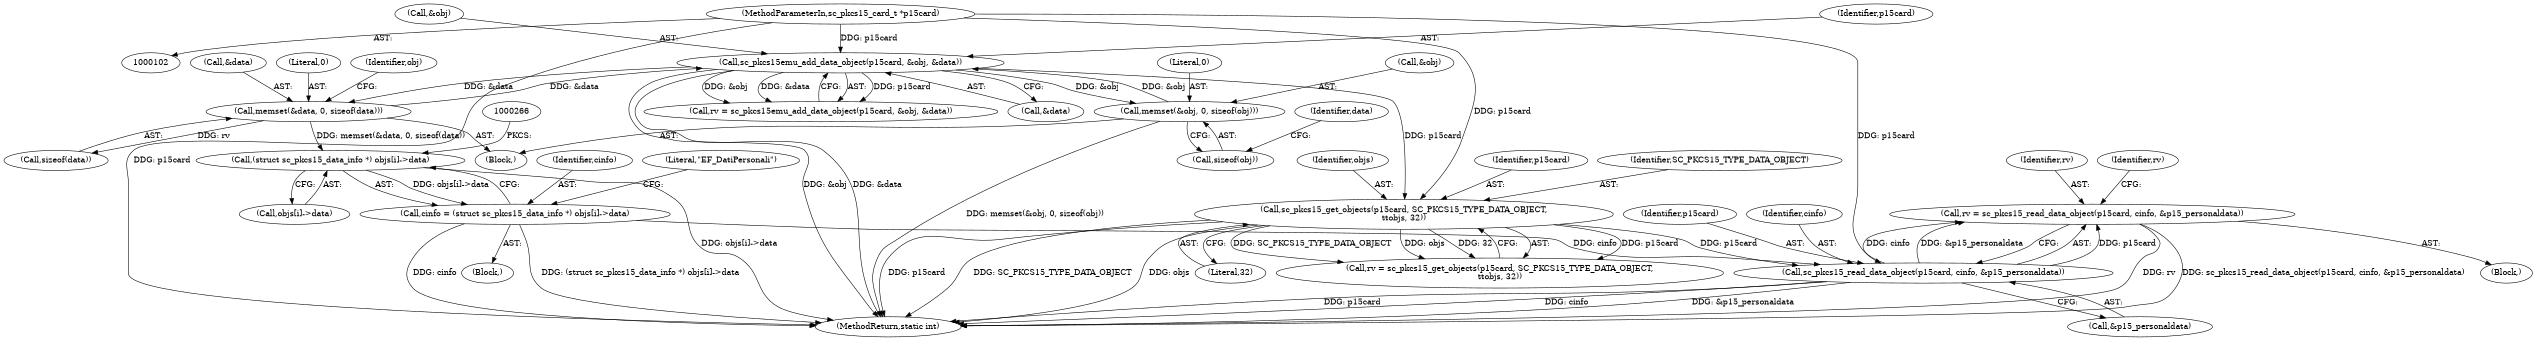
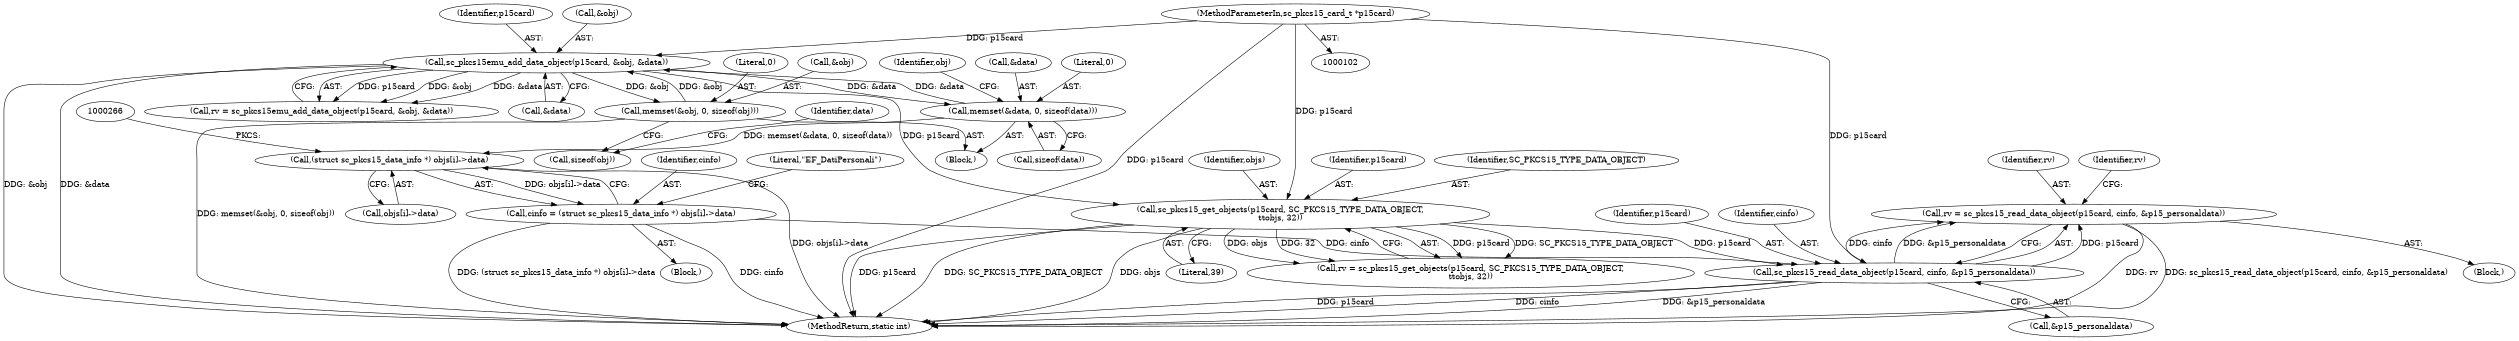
edge "(Call,memset(&data, 0, sizeof(data)))" -> "(Call,sizeof(data))": label "DDG: rv" -> "CFG: "
edge "(Call,sizeof(obj))" -> "(Call,memset(&obj, 0, sizeof(obj)))": removed, label "AST:"
node "(Literal,32)": label "(Literal,32)" -> "(Literal,39)"
